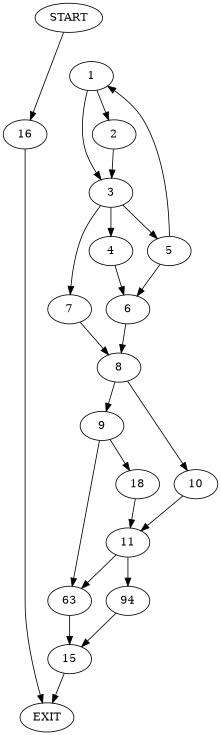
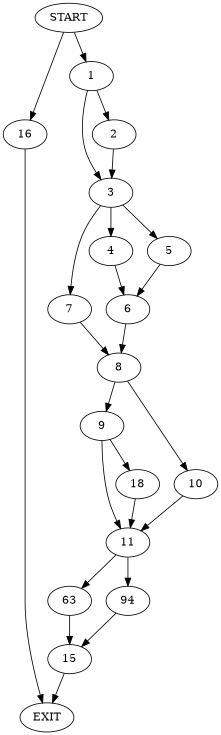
edge "5" -> "1": now "START" -> "1"
edge "9" -> "63": now "9" -> "11"
